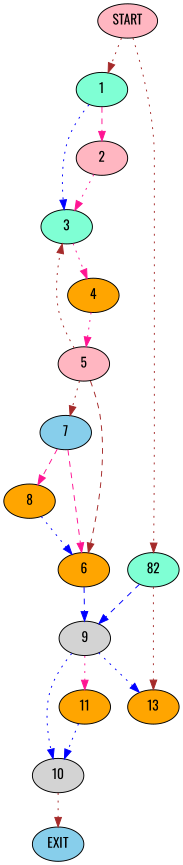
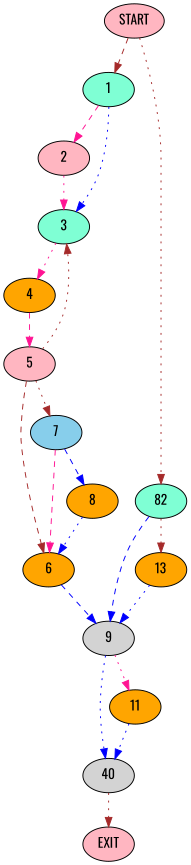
edge "START" -> "1": style dotted -> dashed
edge "4" -> "5": style dotted -> dashed
edge "7" -> "8": color deeppink -> blue
edge "9" -> "13": reversed
node "10": label "10" -> "40"
node "EXIT": fillcolor skyblue -> lightpink
